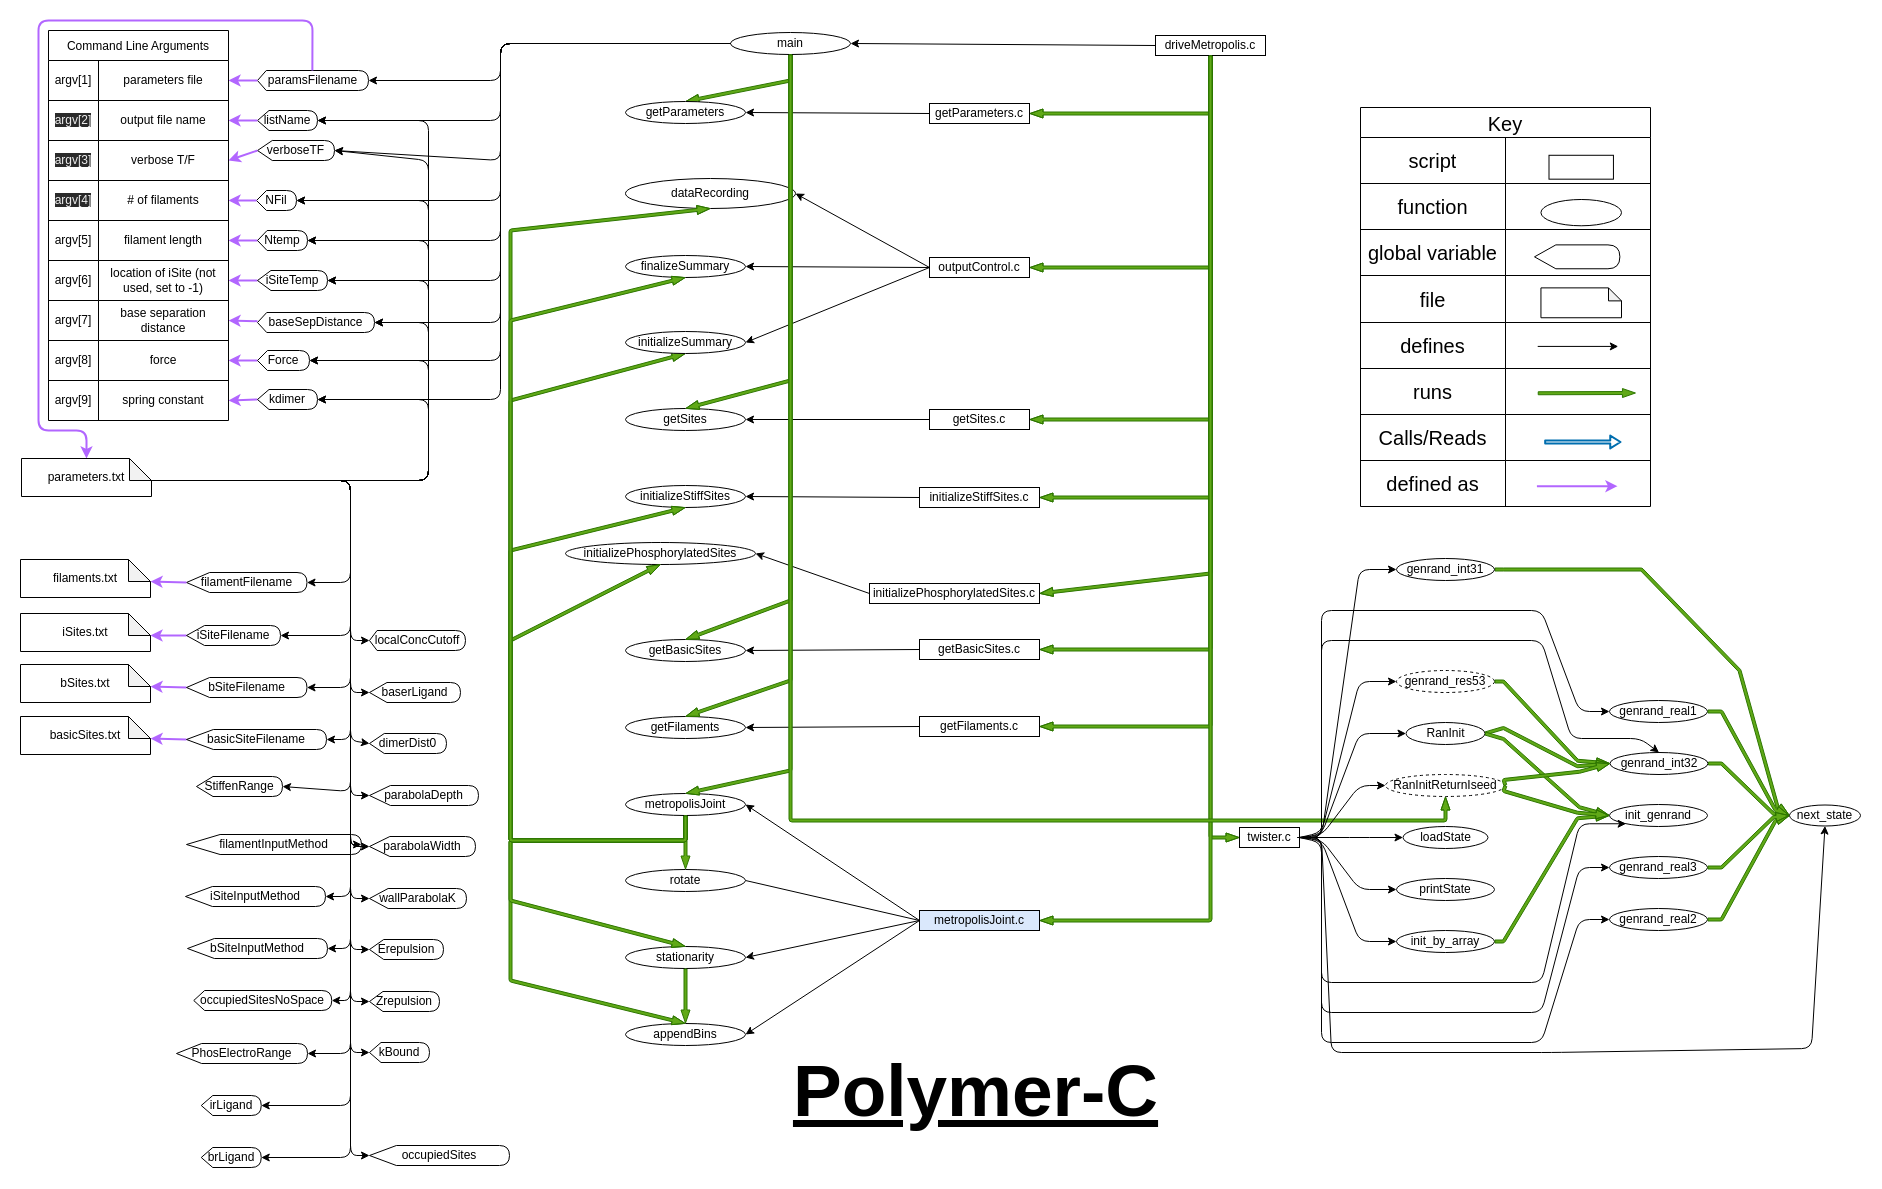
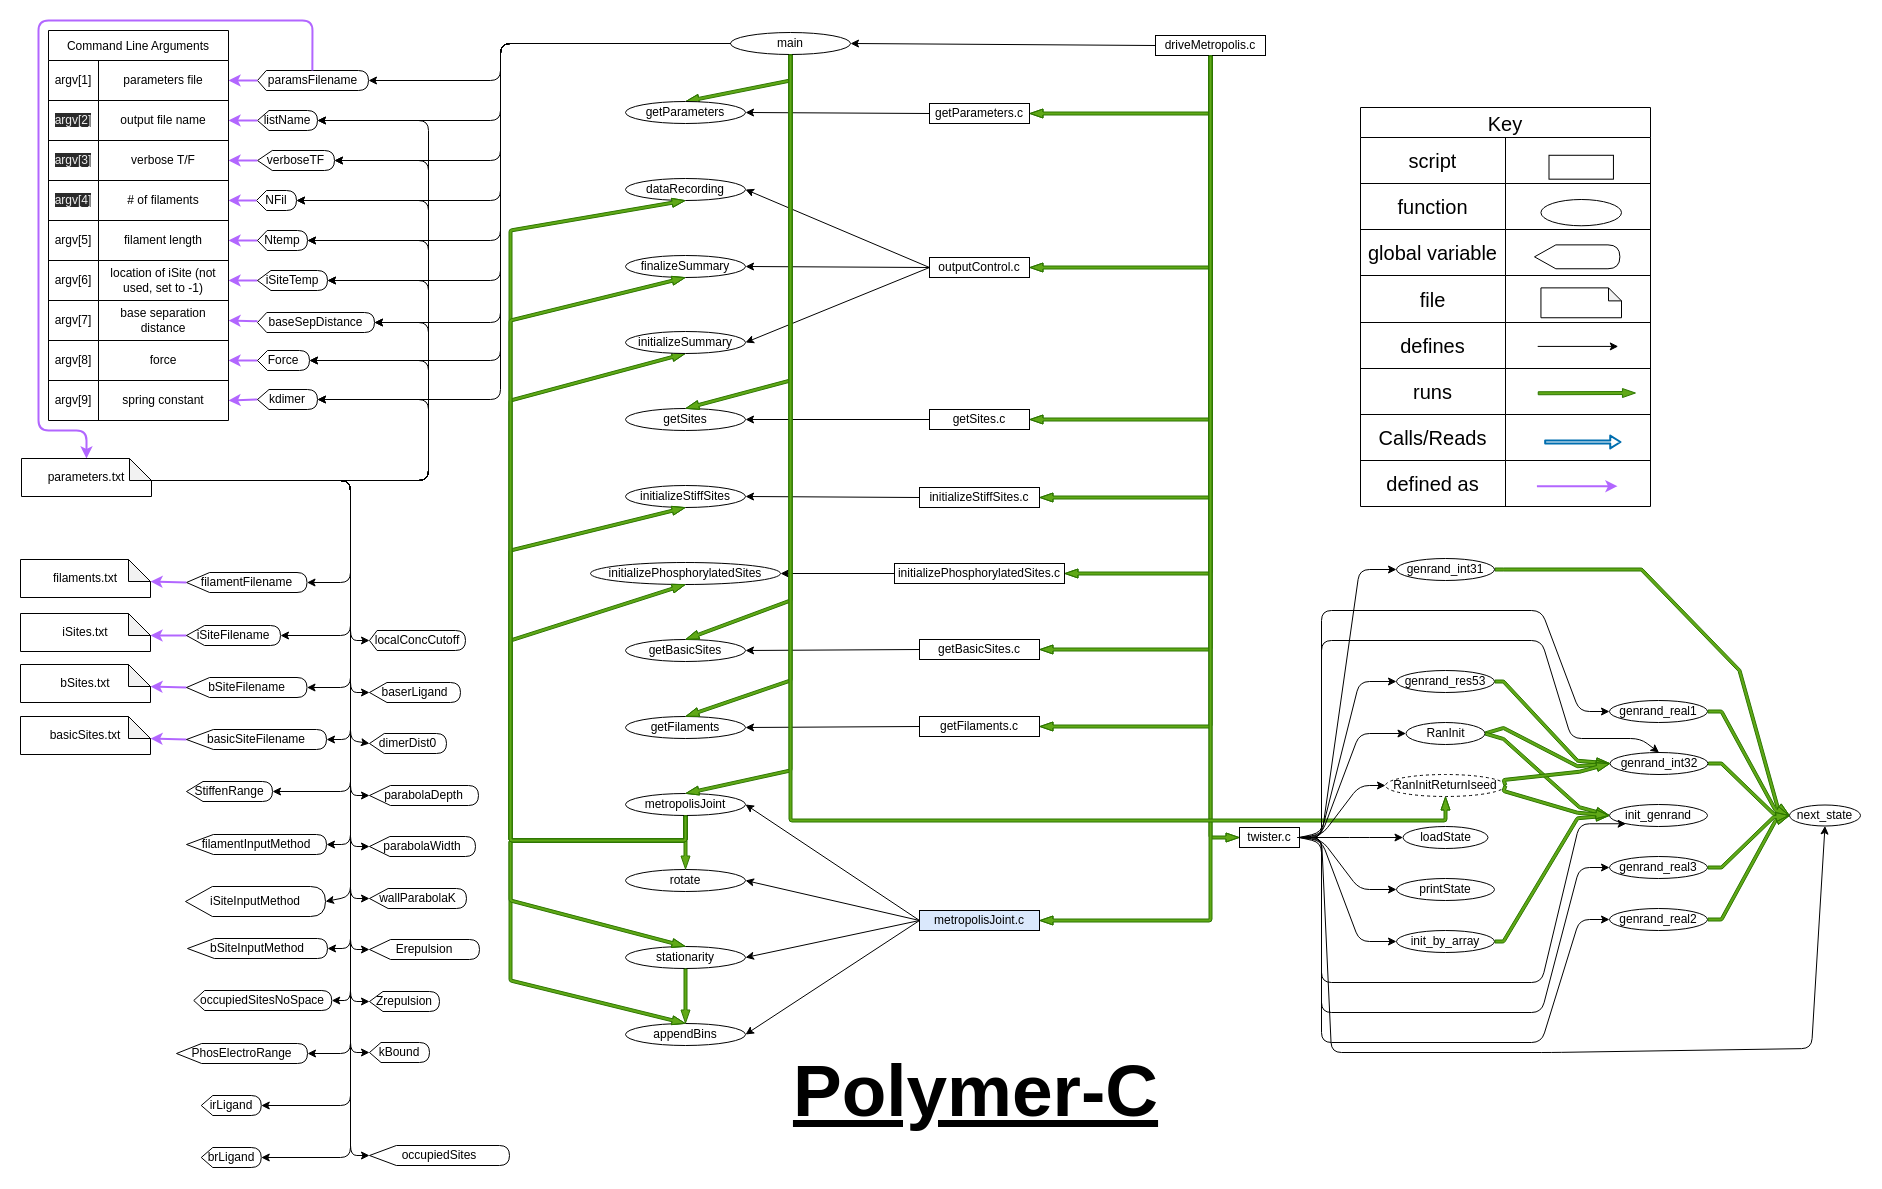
node "verboseTF": moved (296, 151) -> (296, 161)
node "dataRecording": size 170x30 -> 120x22
node "initializePhosphorylatedSites": moved (661, 554) -> (686, 574)
node "initializePhosphorylatedSites.c": moved (955, 594) -> (980, 574)
node "genrand_res53": style dashed -> solid
node "StiffenRange": moved (240, 787) -> (230, 792)
node "filamentInputMethod": size 175x20 -> 140x20
edge "rotate" -- "metropolisJoint.c": arrowhead none -> classic
node "iSiteInputMethod": size 140x20 -> 140x30
node "Erepulsion": size 74x20 -> 110x20
